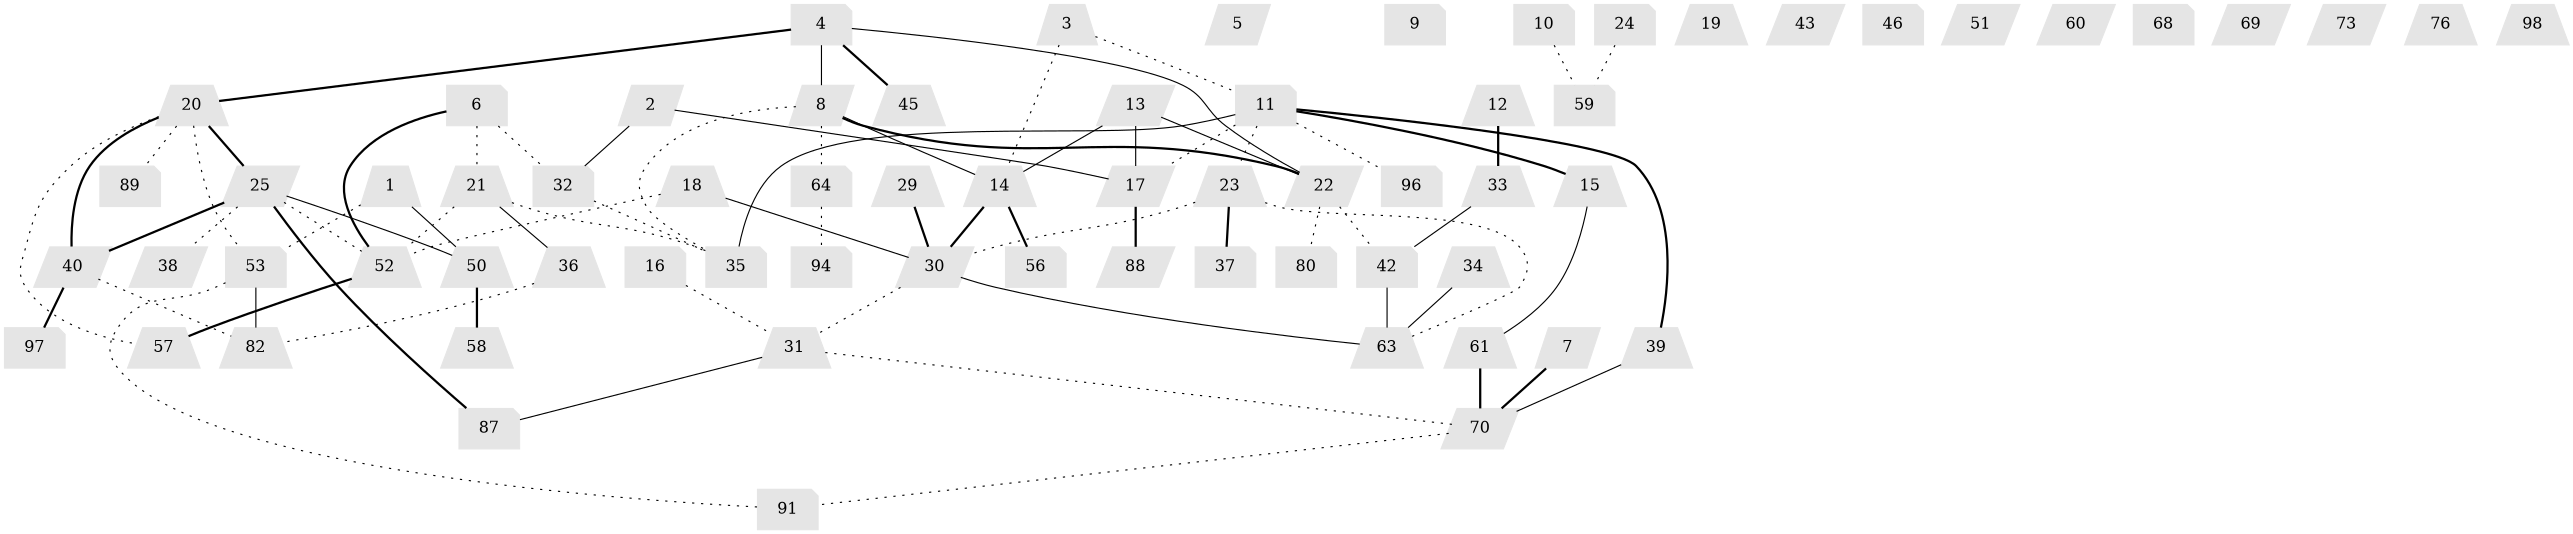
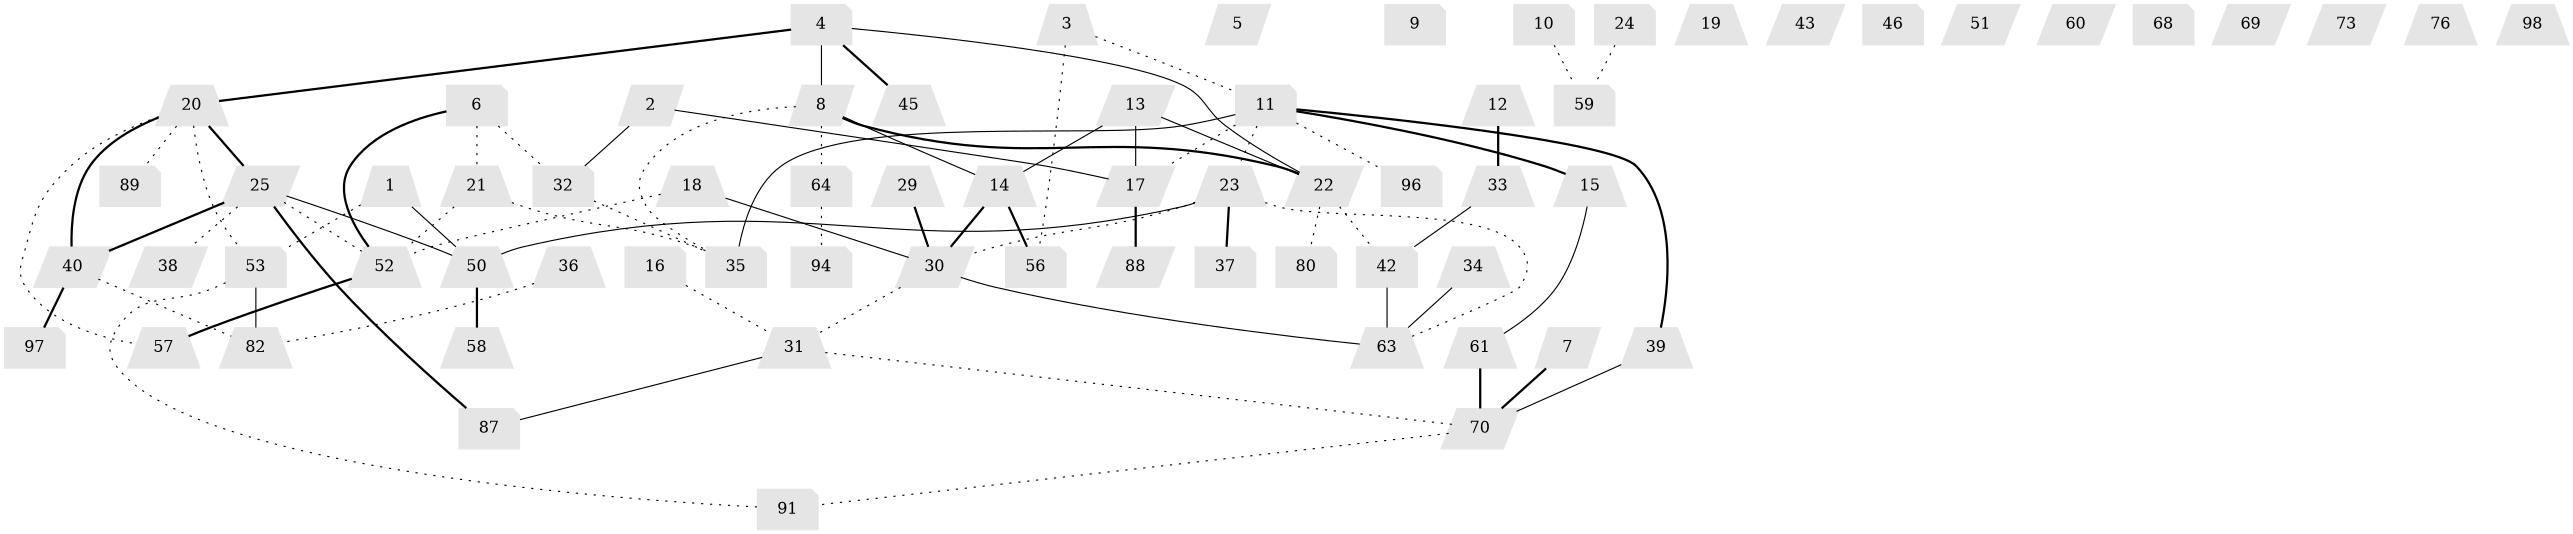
edge "3" -- "14": now "3" -- "56"
edge "23" -- "50": added
edge "21" -- "36": removed
